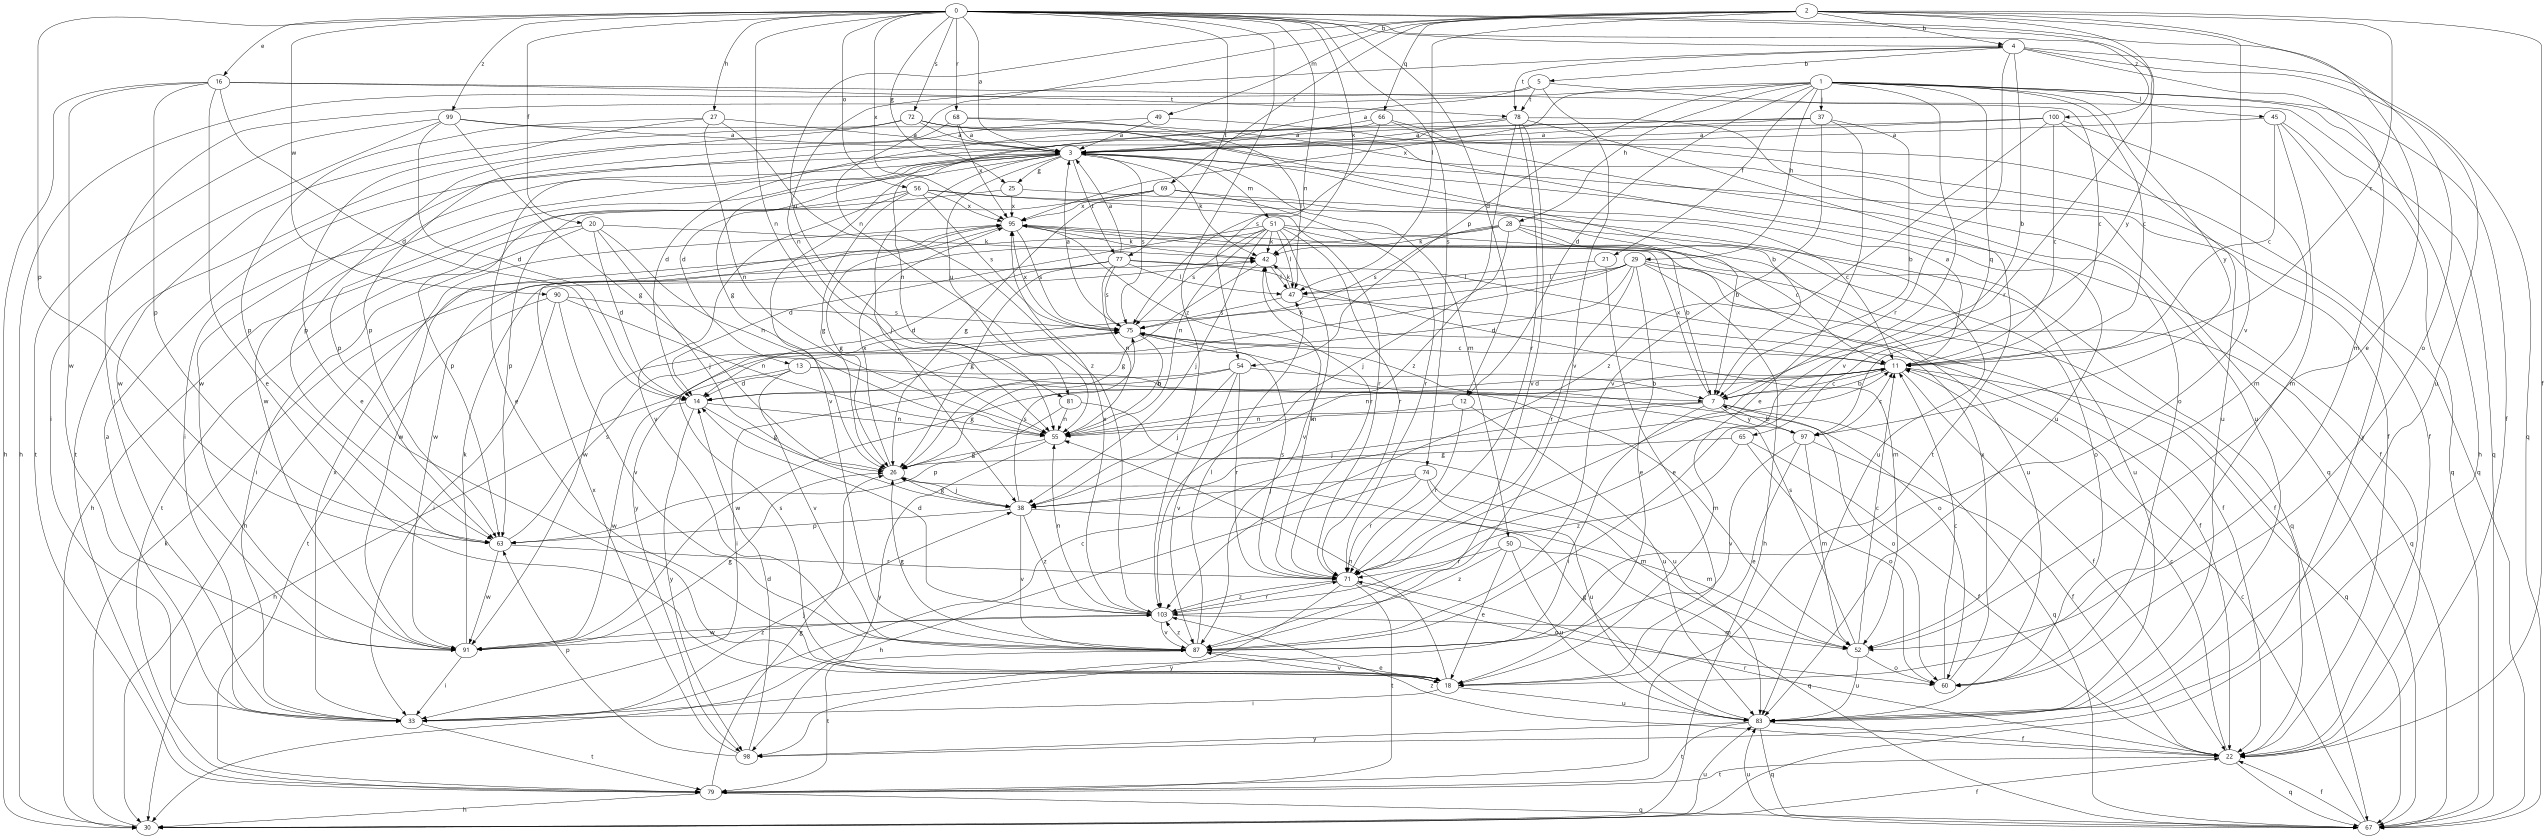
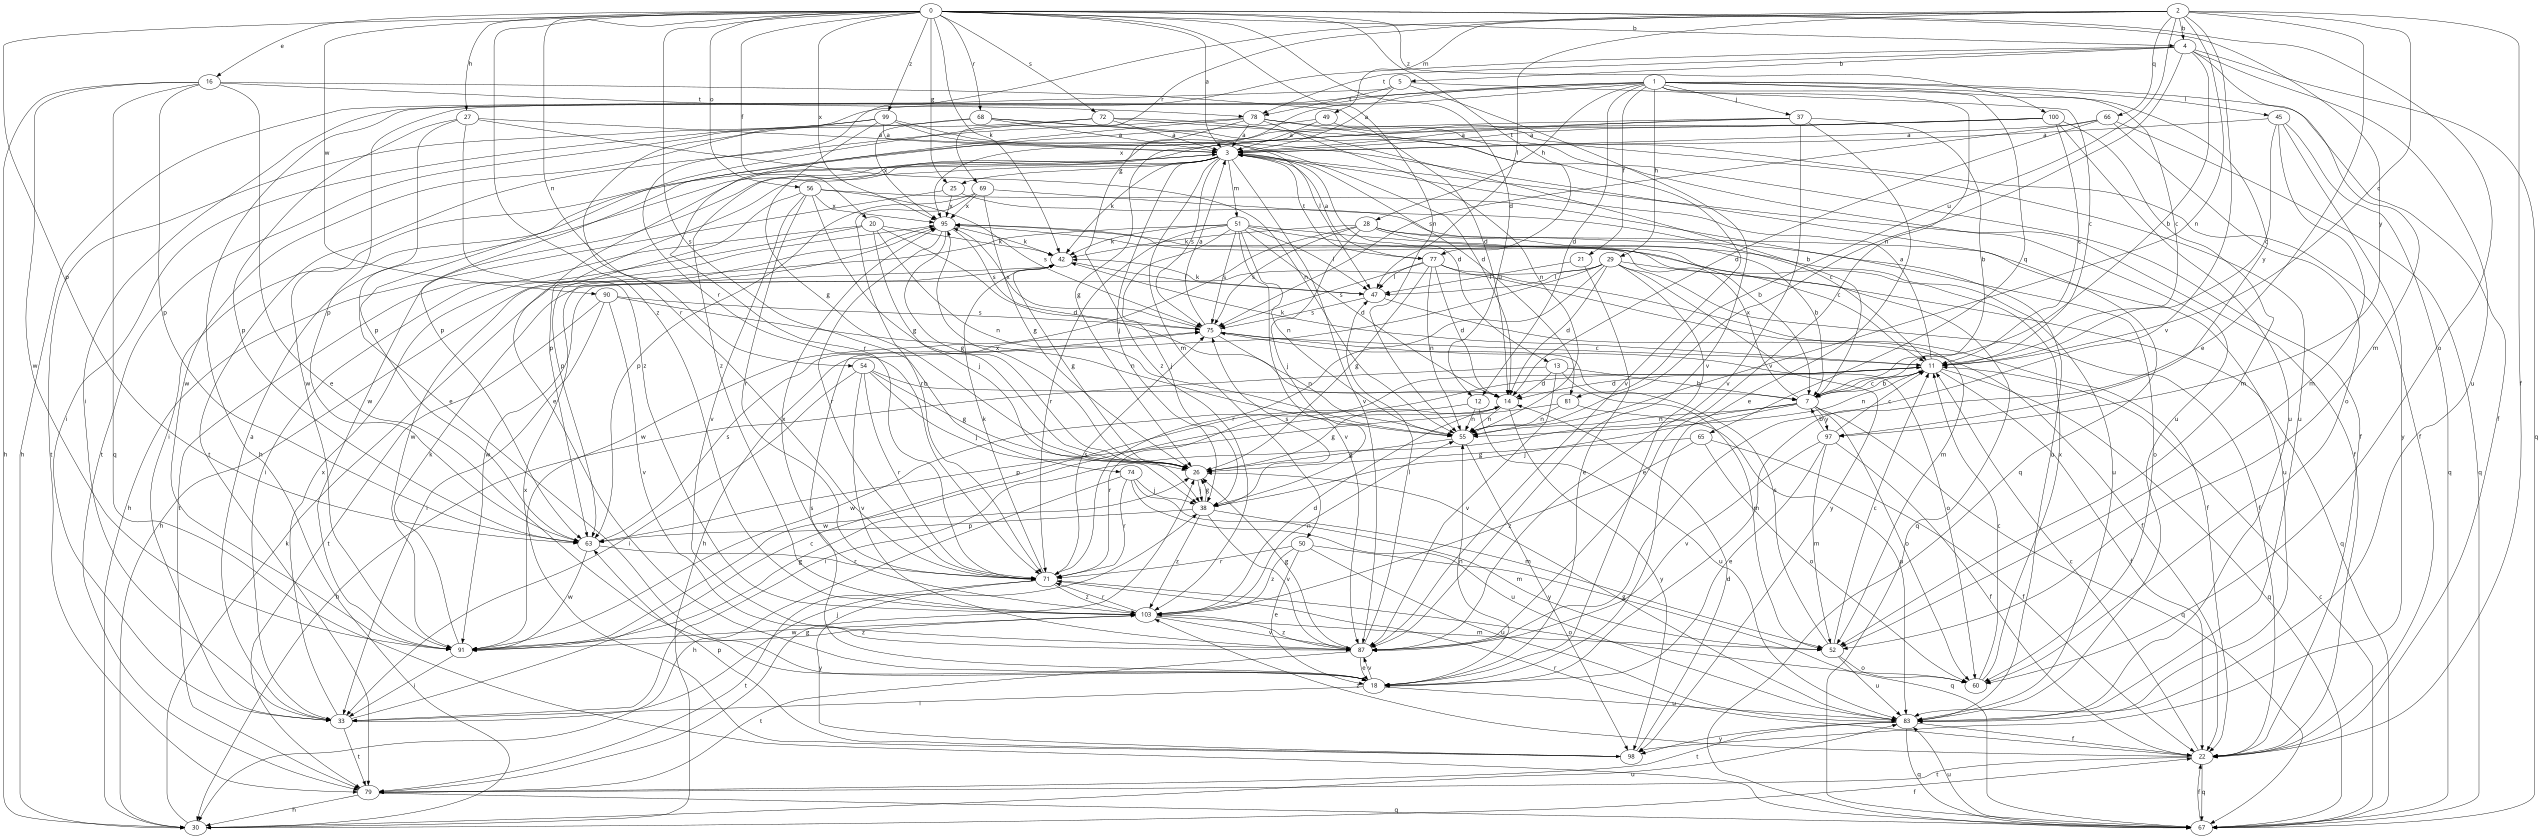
edge "1" -> "54": now "1" -> "63"
